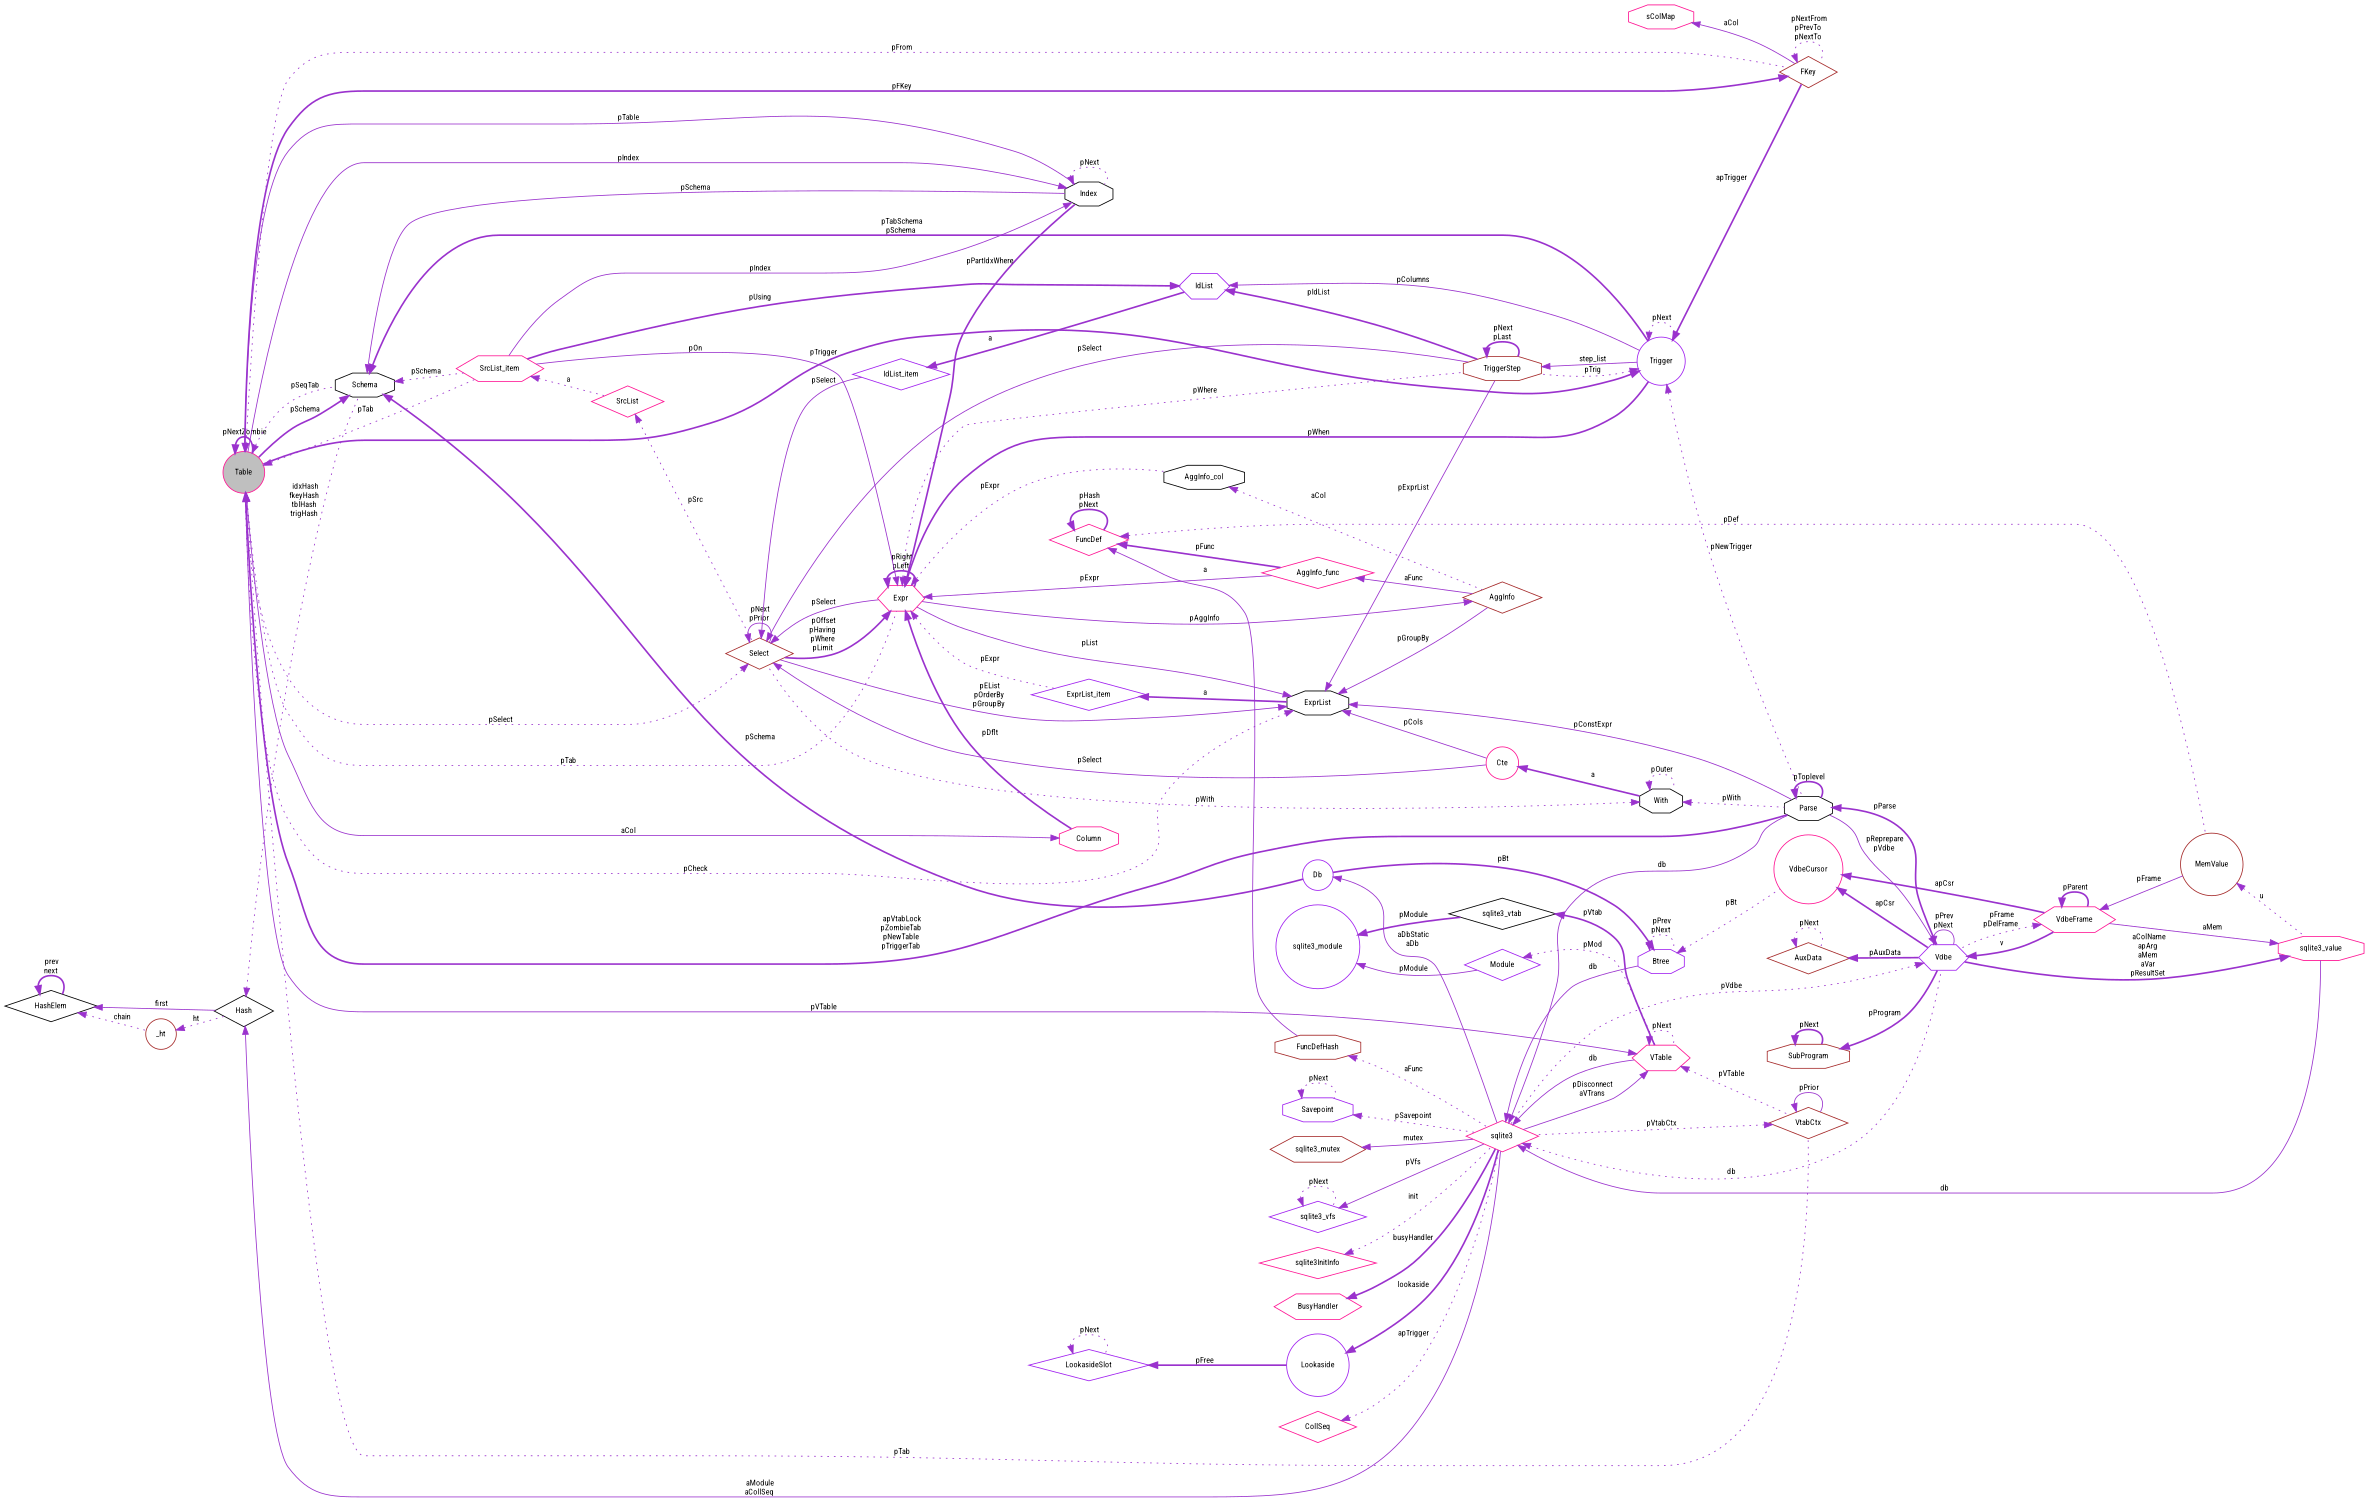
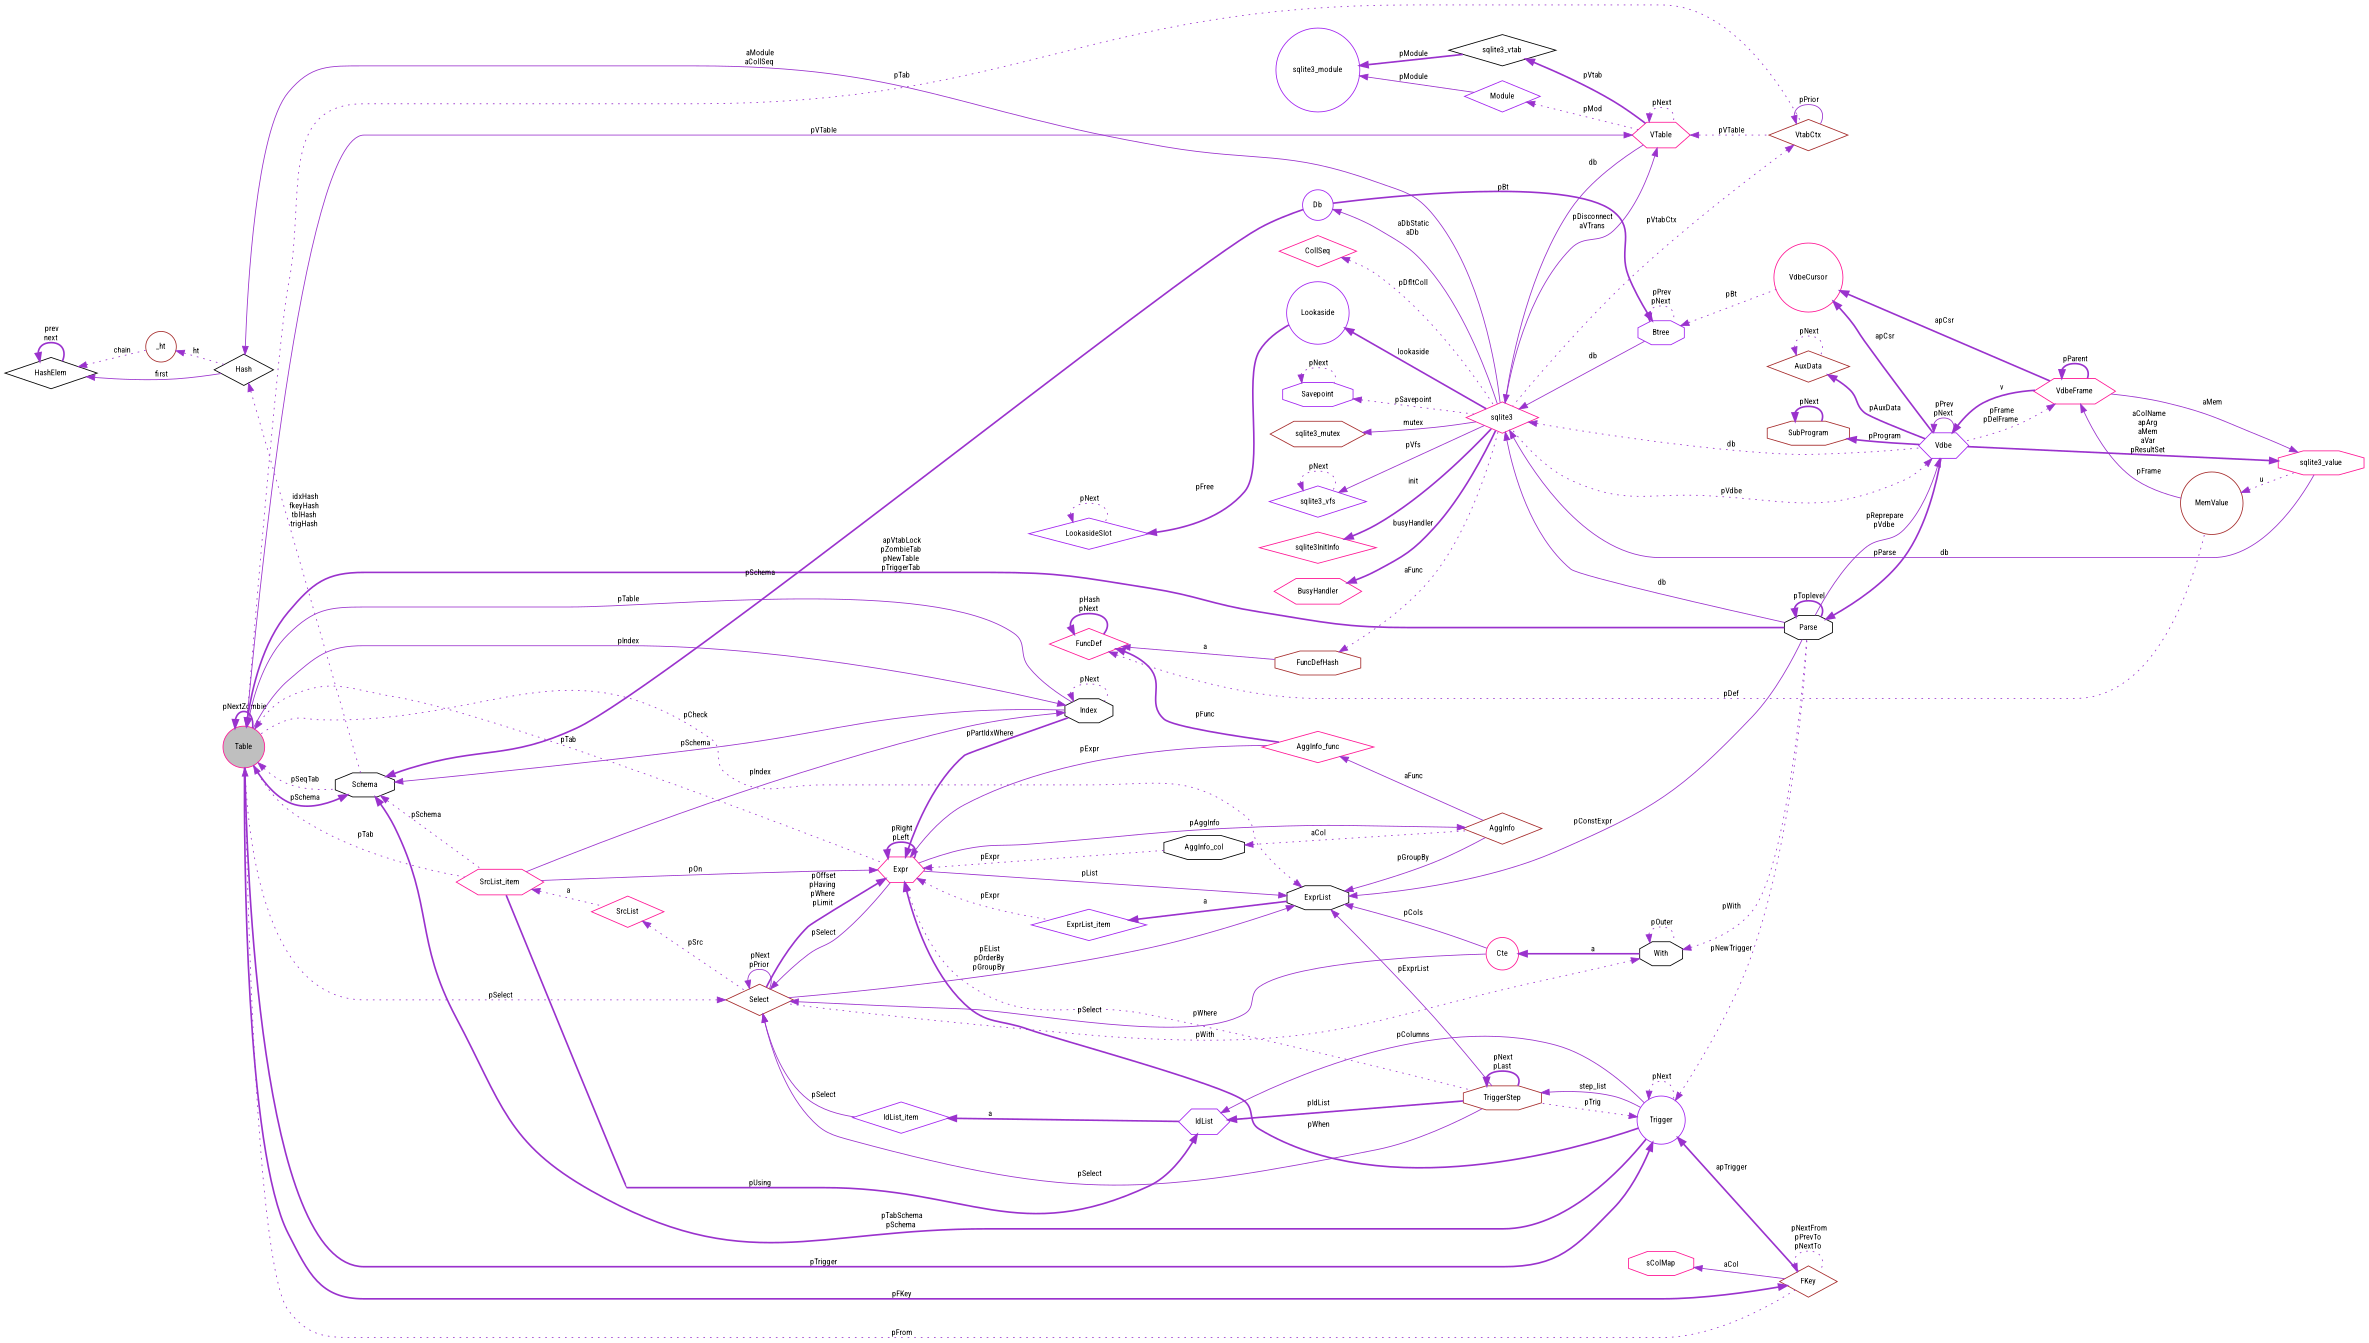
node "Column": removed
edge "sqlite3" -> "sqlite3InitInfo": style dotted -> bold
edge "sqlite3" -> "CollSeq": label " apTrigger" -> " pDfltColl"
